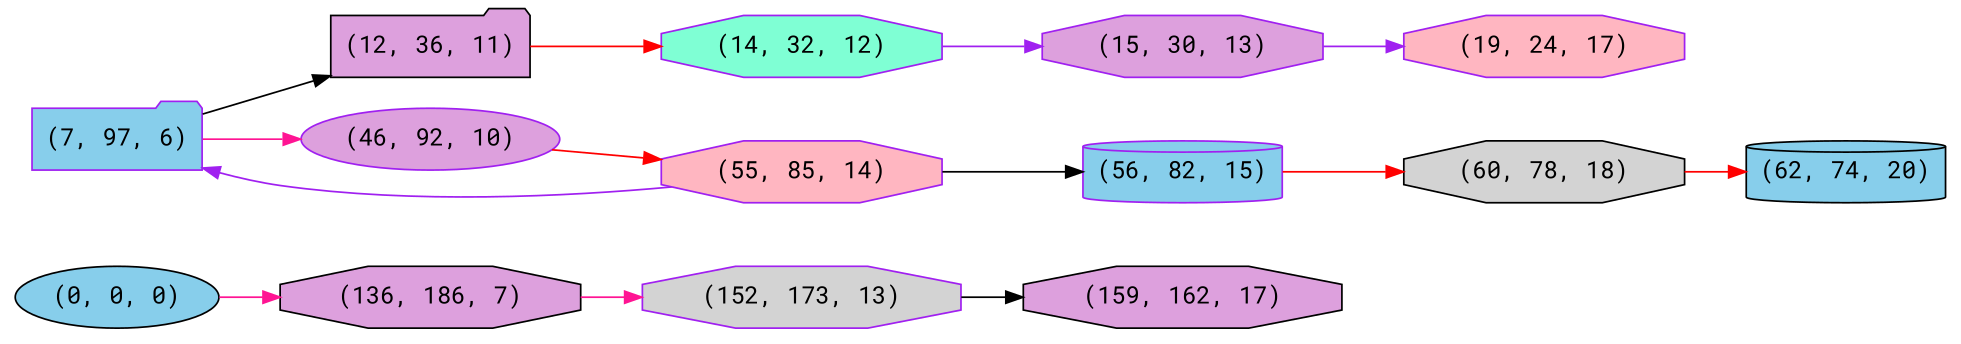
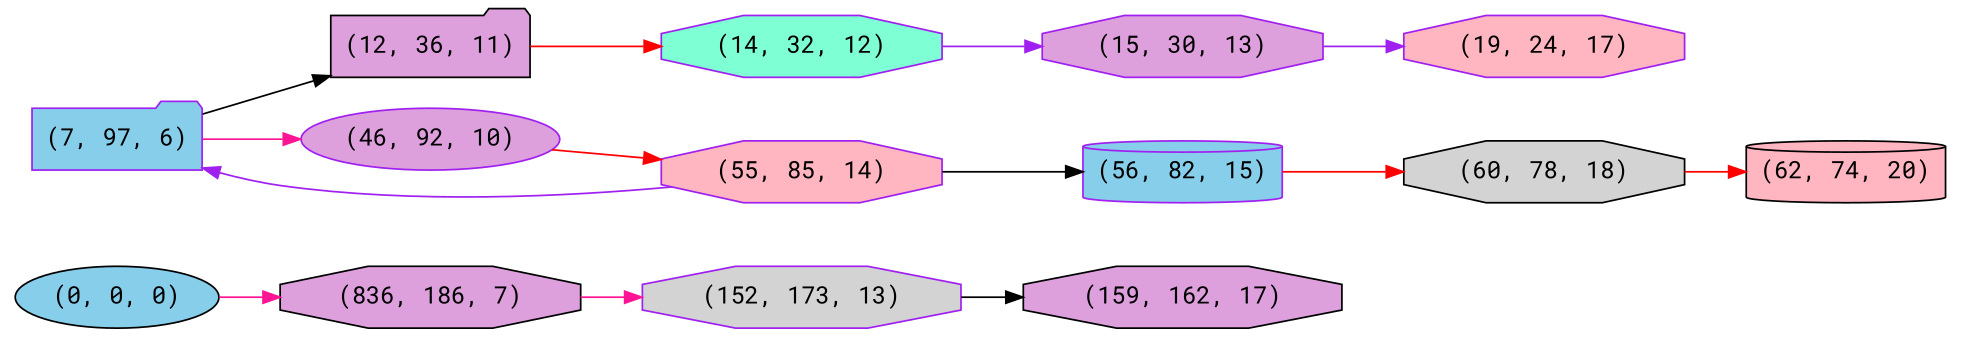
node "(62, 74, 20)": fillcolor skyblue -> lightpink
node "(136, 186, 7)": label "(136, 186, 7)" -> "(836, 186, 7)"
